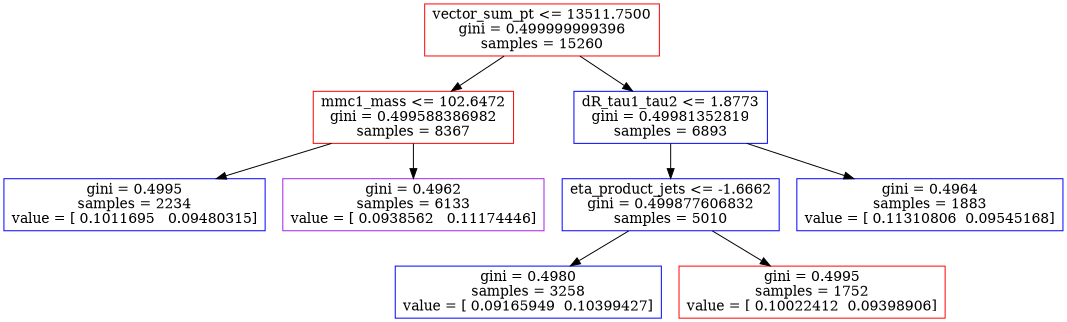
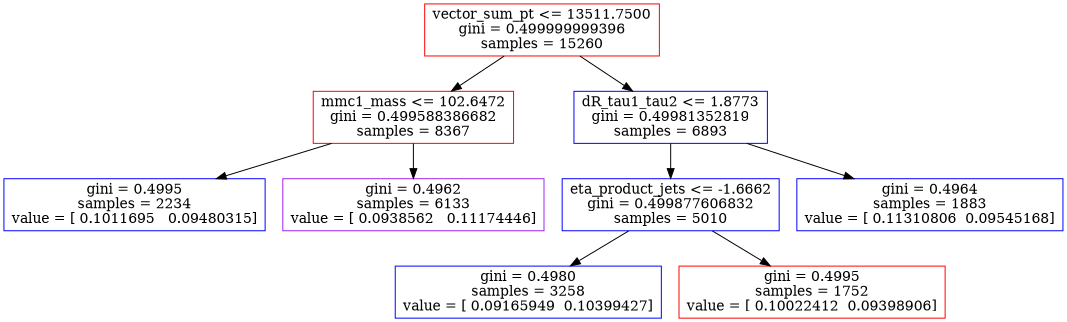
node "mmc1_mass <= 102.6472 gini = 0.499588386982 samples = 8367": label "mmc1_mass <= 102.6472 gini = 0.499588386982 samples = 8367" -> "mmc1_mass <= 102.6472 gini = 0.499588386682 samples = 8367"
